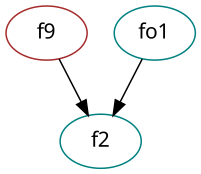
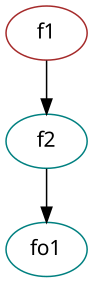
node "f9": label "f9" -> "f1"
edge "fo1" -> "f2": reversed
